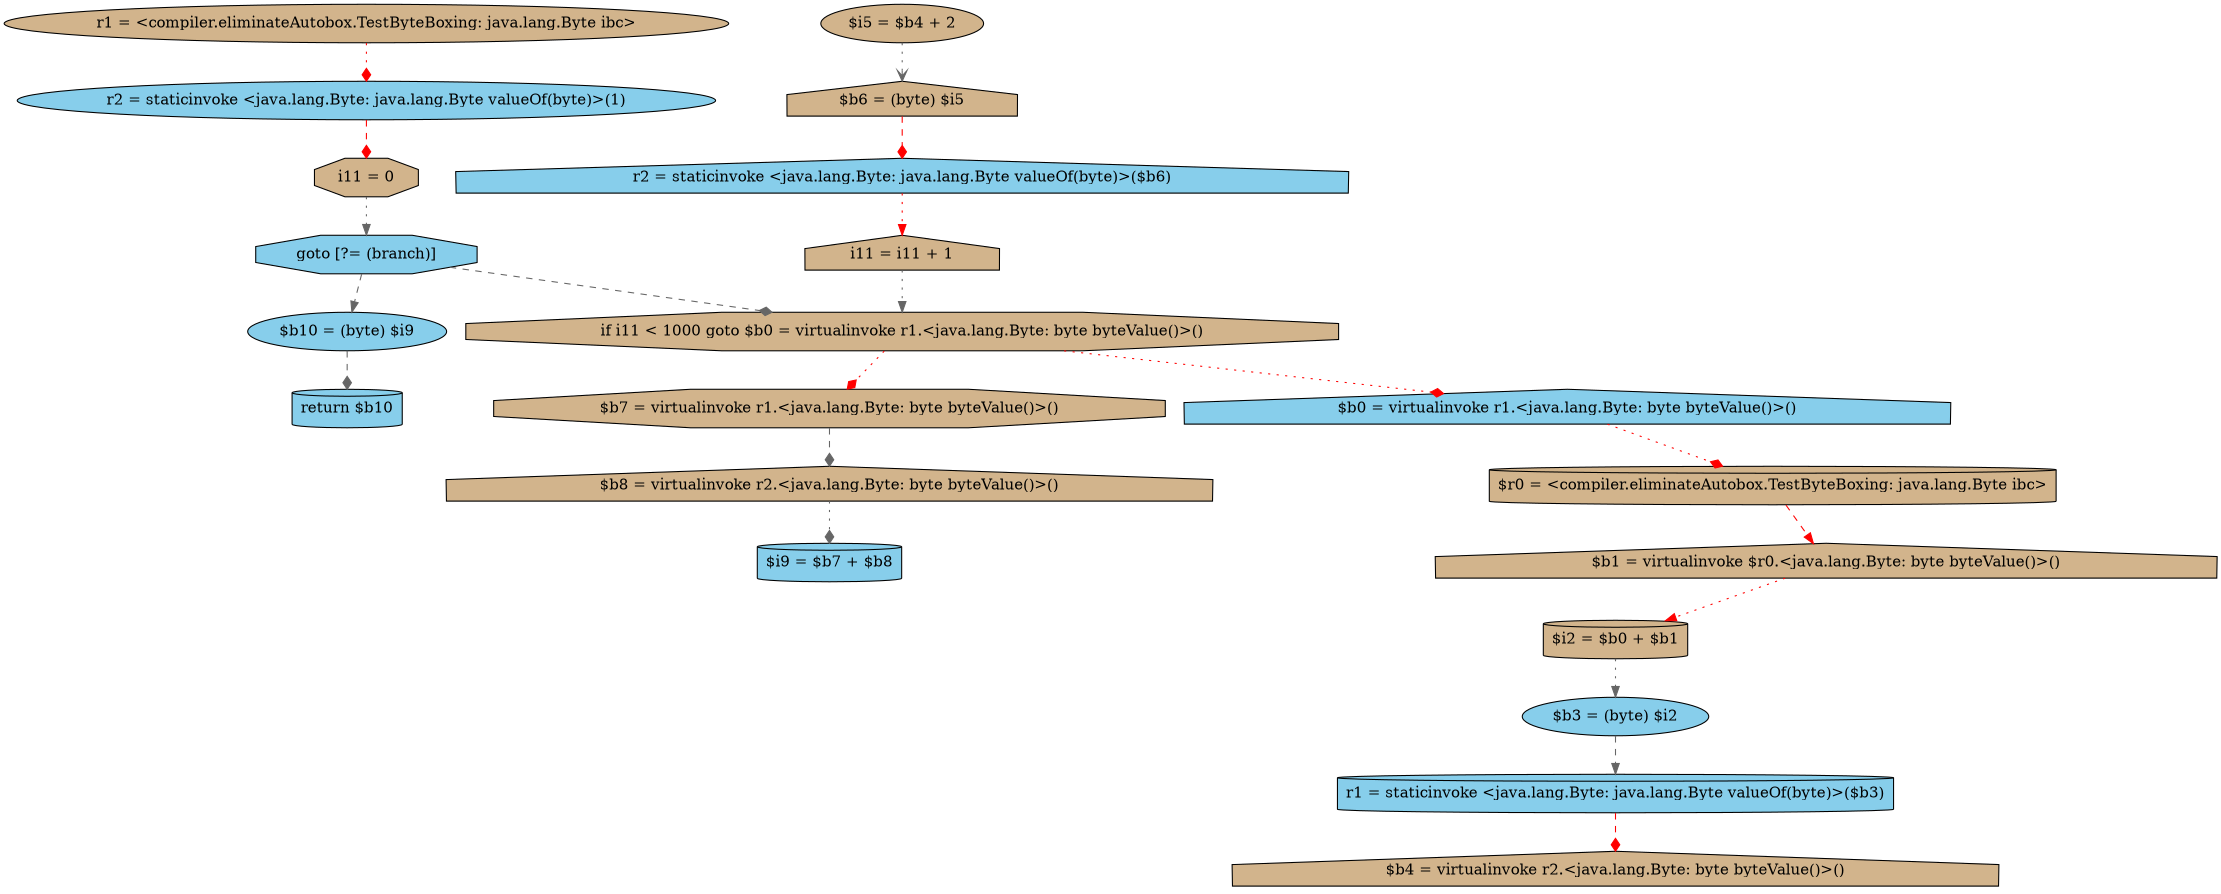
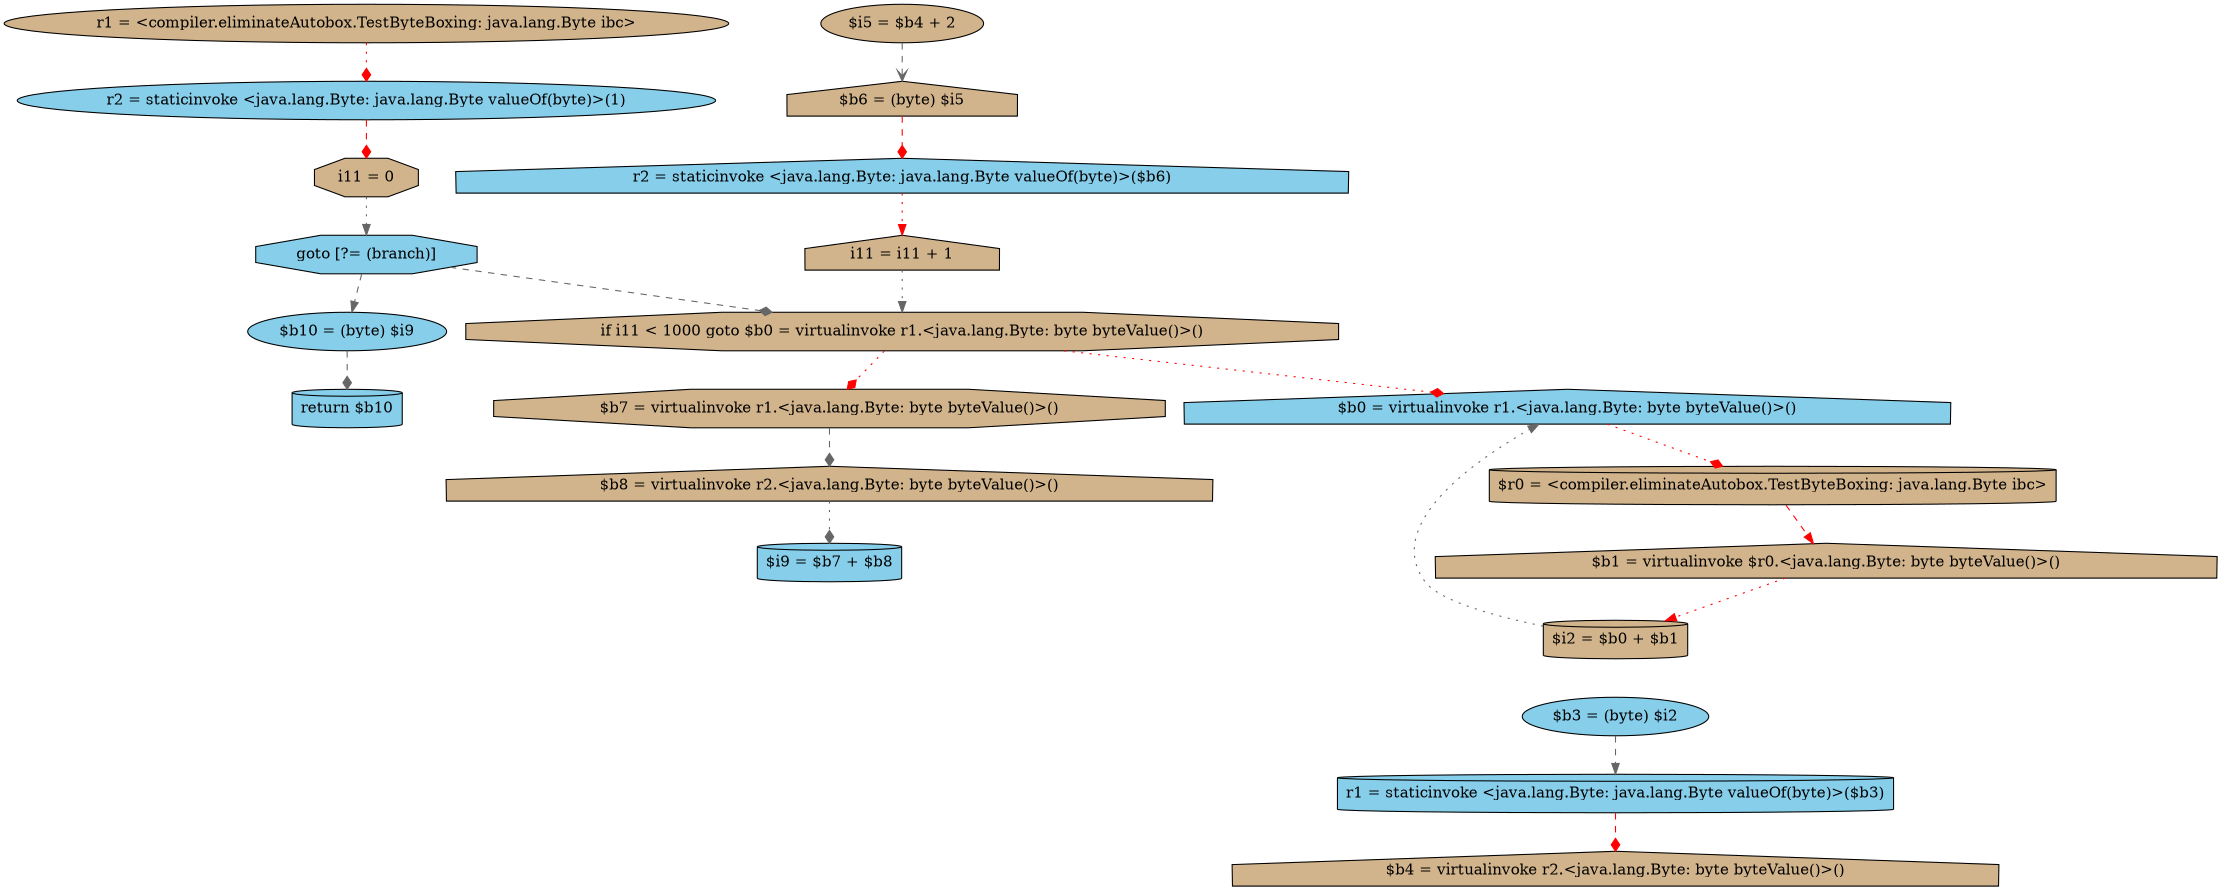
edge "$i5 = $b4 + 2" -> "$b6 = (byte) $i5": style dotted -> dashed
edge "$i2 = $b0 + $b1" -> "$b3 = (byte) $i2": now "$i2 = $b0 + $b1" -> "$b0 = virtualinvoke r1.<java.lang.Byte: byte byteValue()>()"
